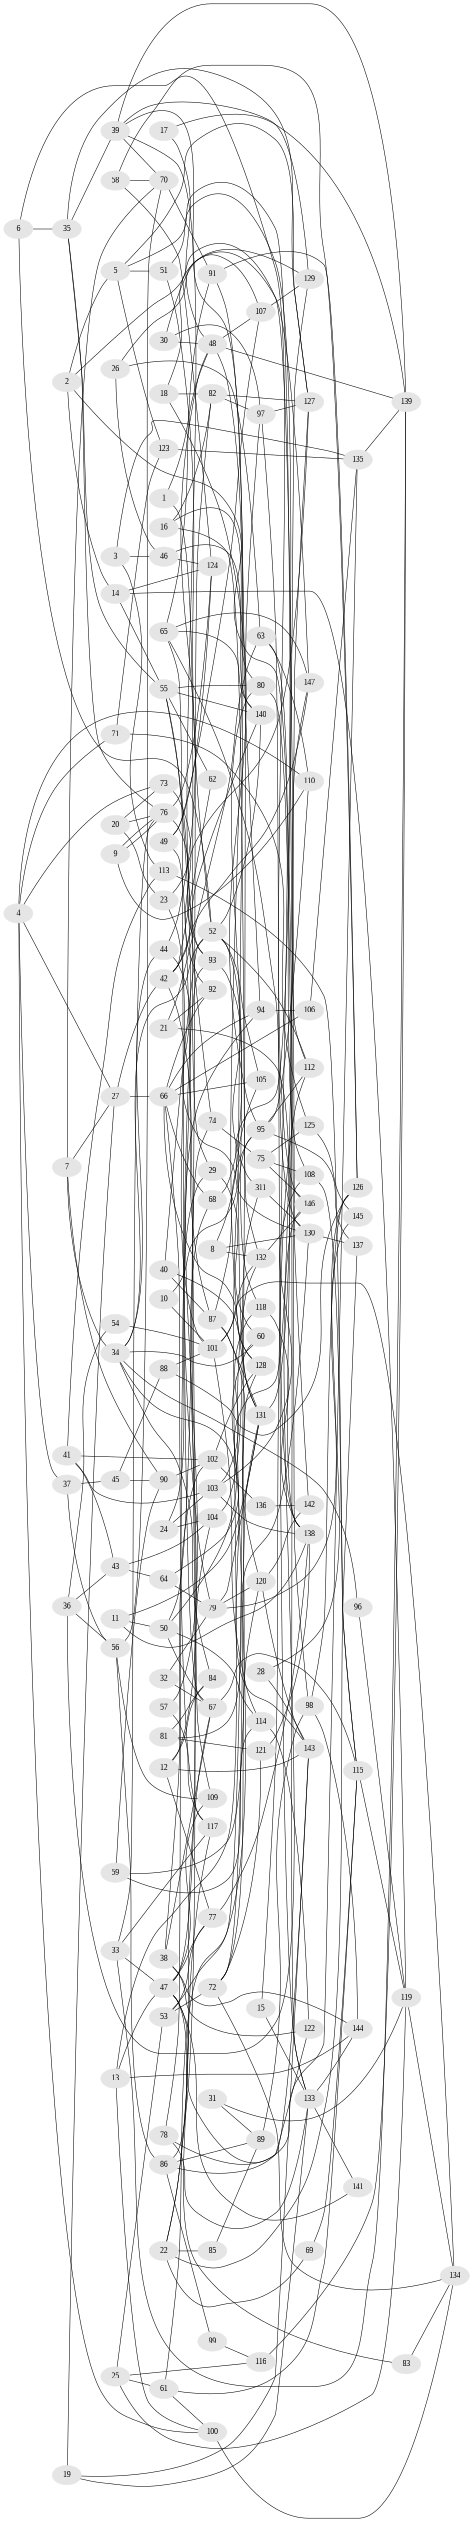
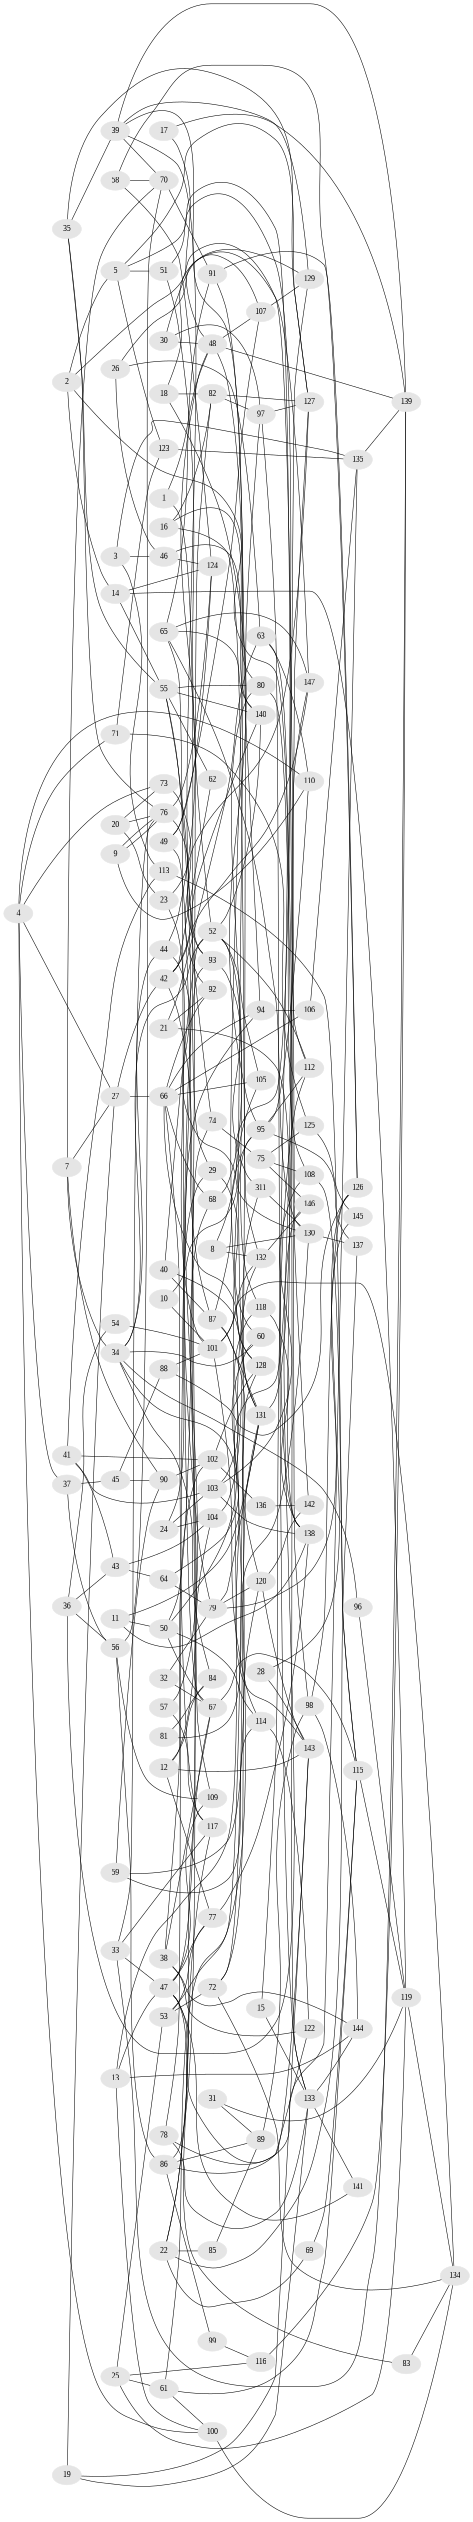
node "6": removed
node "121": removed
